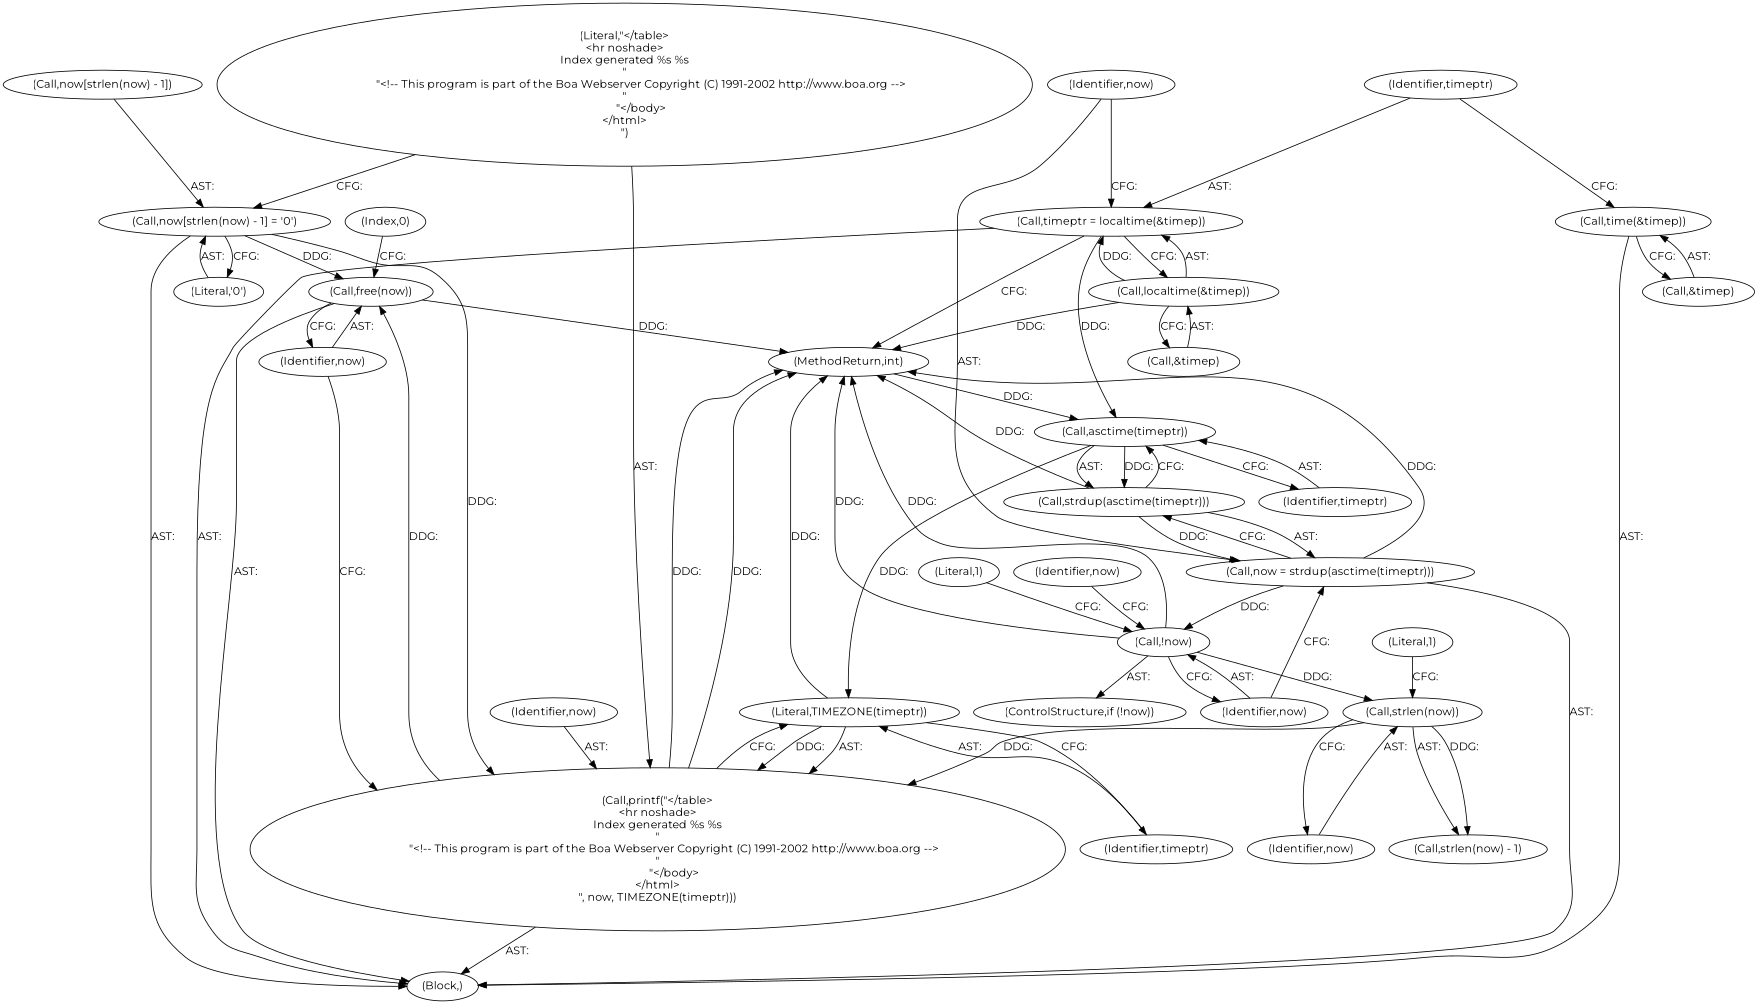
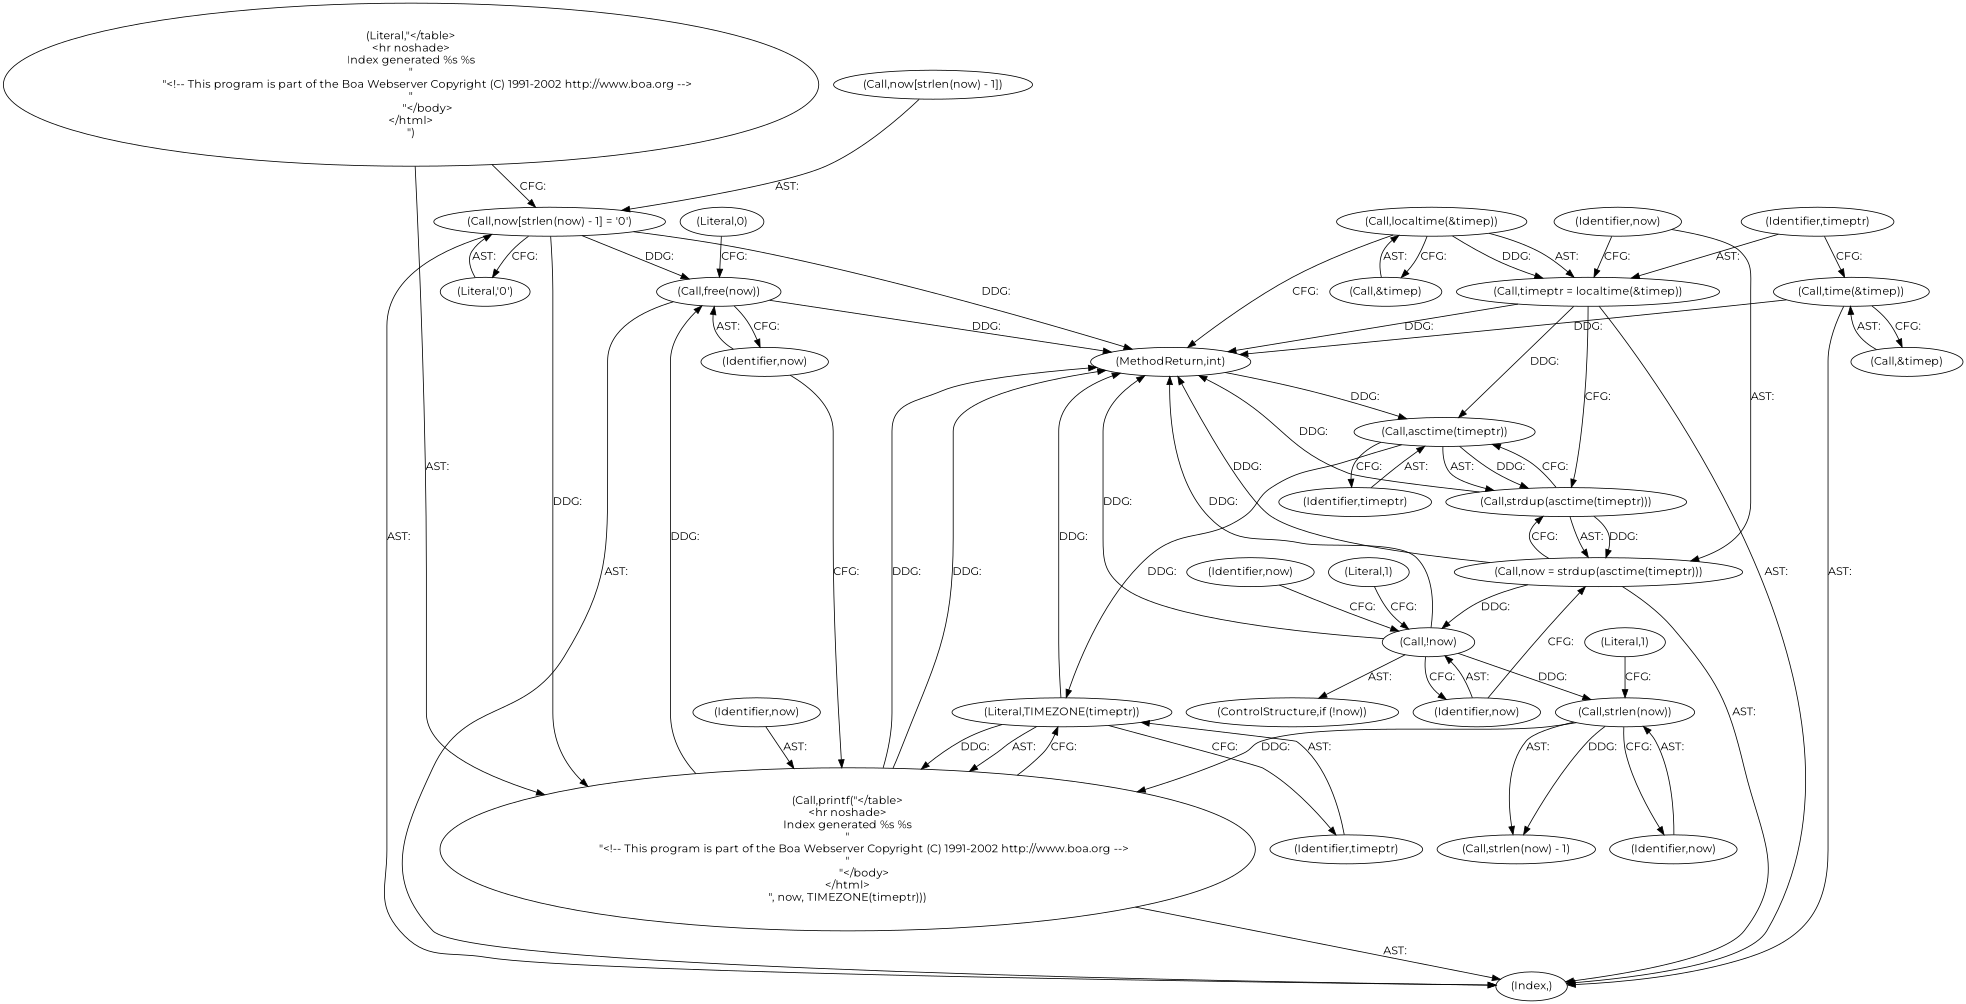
node "(Index,0)": label "(Index,0)" -> "(Literal,0)"
edge "(Call,timeptr = localtime(&timep))" -> "(Call,localtime(&timep))": now "(Call,timeptr = localtime(&timep))" -> "(Call,strdup(asctime(timeptr)))"
edge "(Call,now[strlen(now) - 1] = '0')" -> "(MethodReturn,int)": added, label "DDG:"
edge "(Call,timeptr = localtime(&timep))" -> "(MethodReturn,int)": label "CFG: " -> "DDG: "
edge "(Call,localtime(&timep))" -> "(MethodReturn,int)": label "DDG: " -> "CFG: "
edge "(Call,time(&timep))" -> "(MethodReturn,int)": added, label "DDG:"
node "(Block,)": label "(Block,)" -> "(Index,)"
